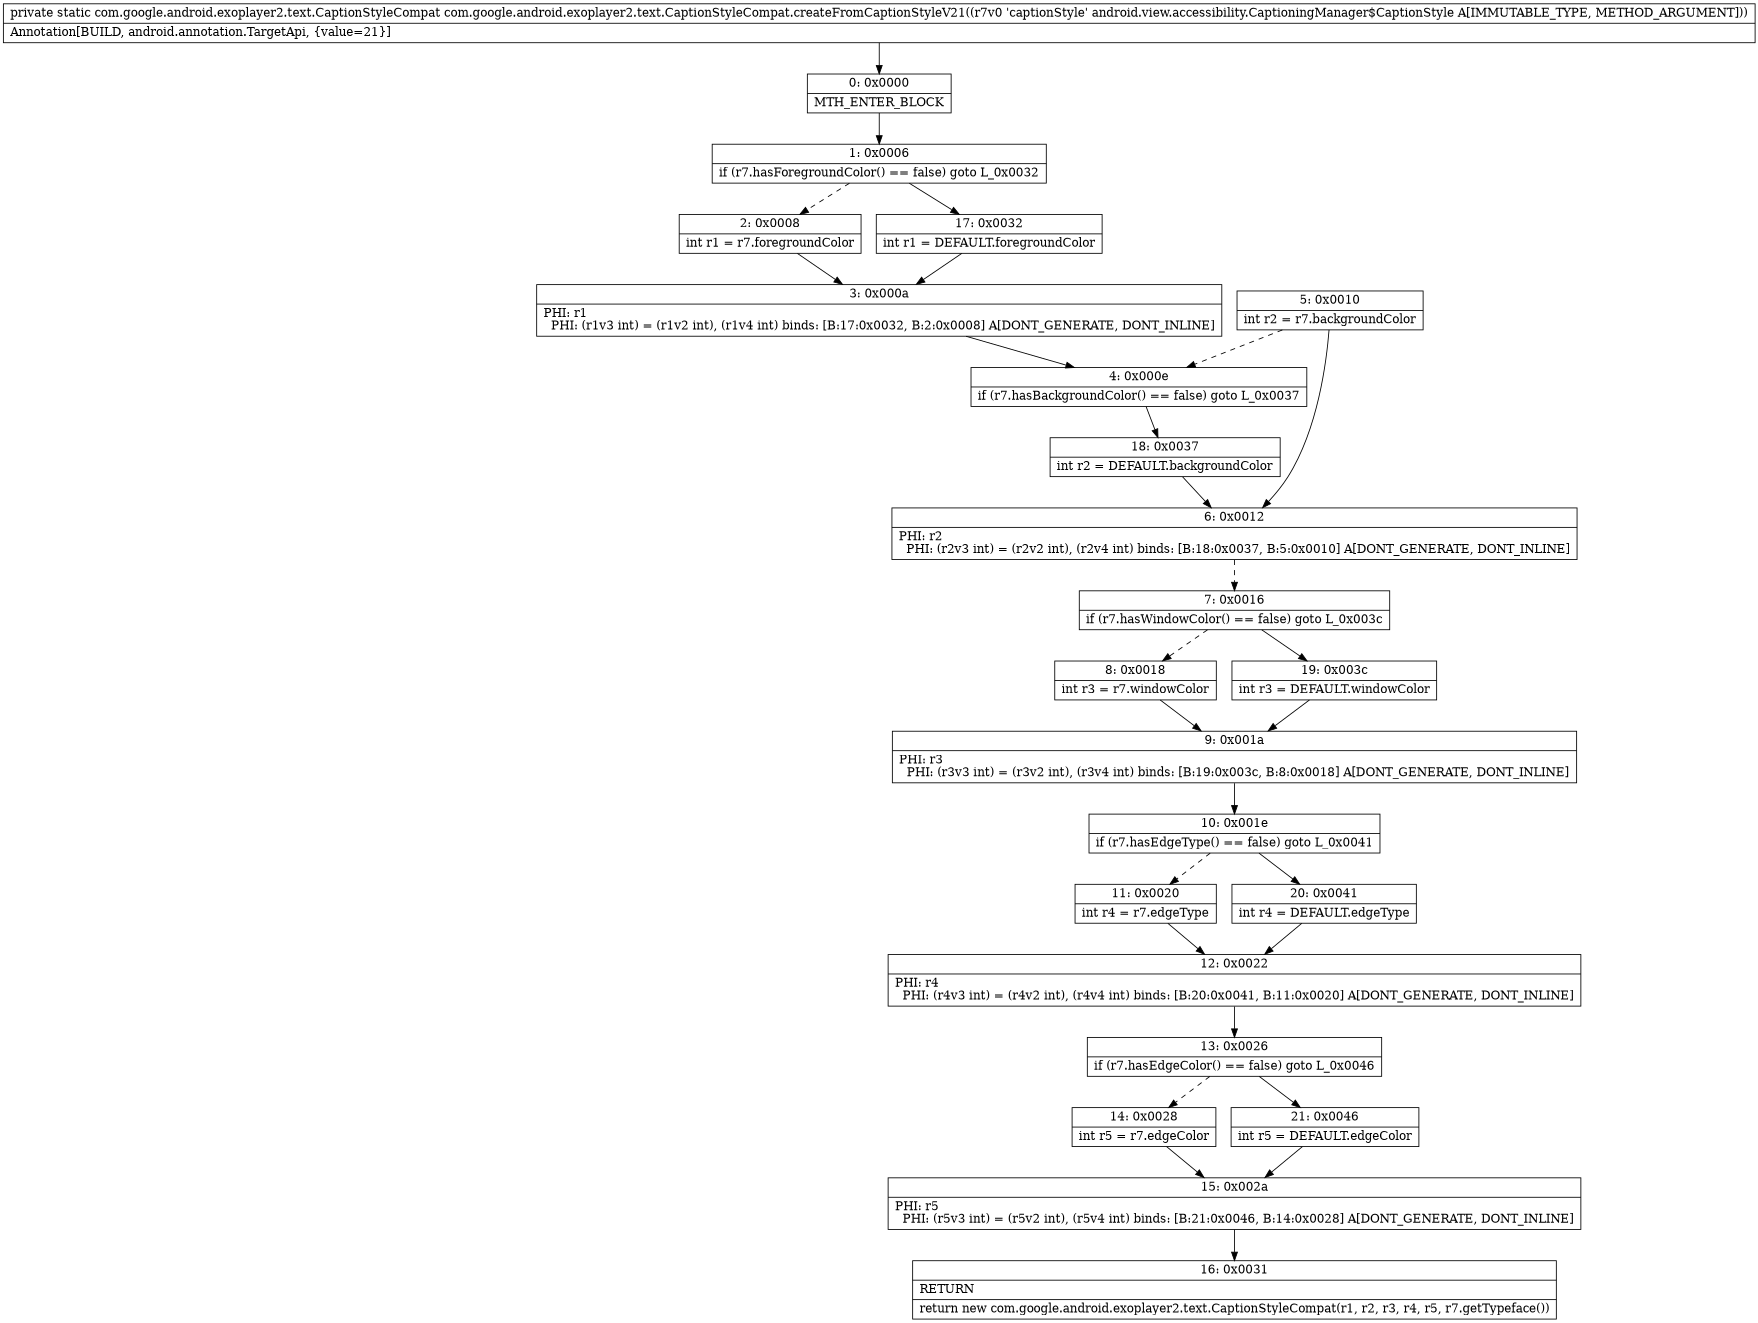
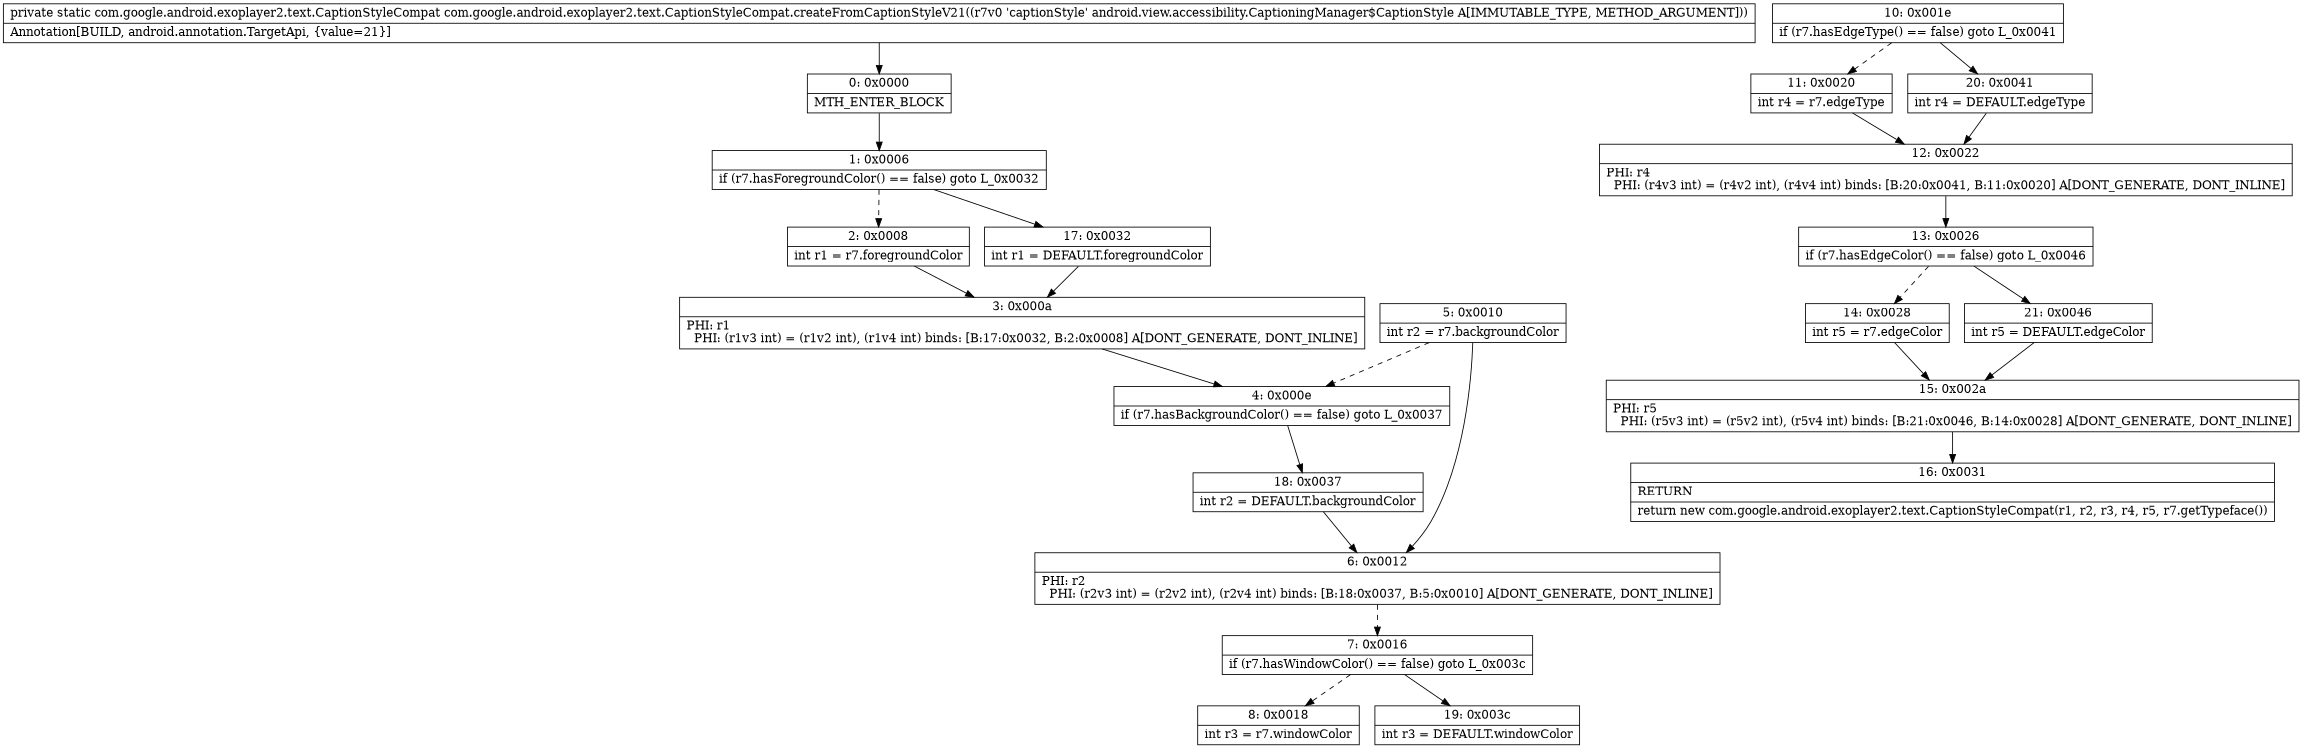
node "9: 0x001a": removed
